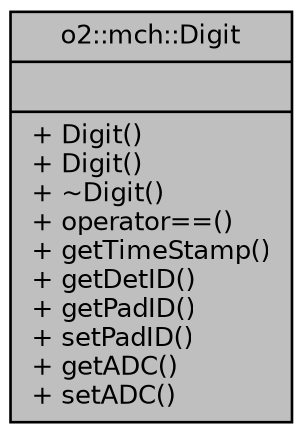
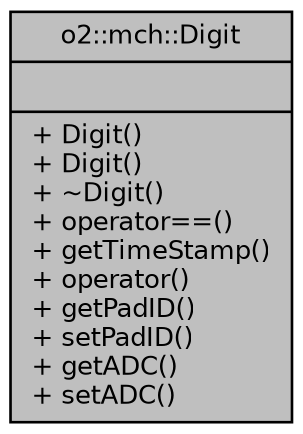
node "o2::mch::Digit": text "+ getDetID()" -> "+ operator()"
